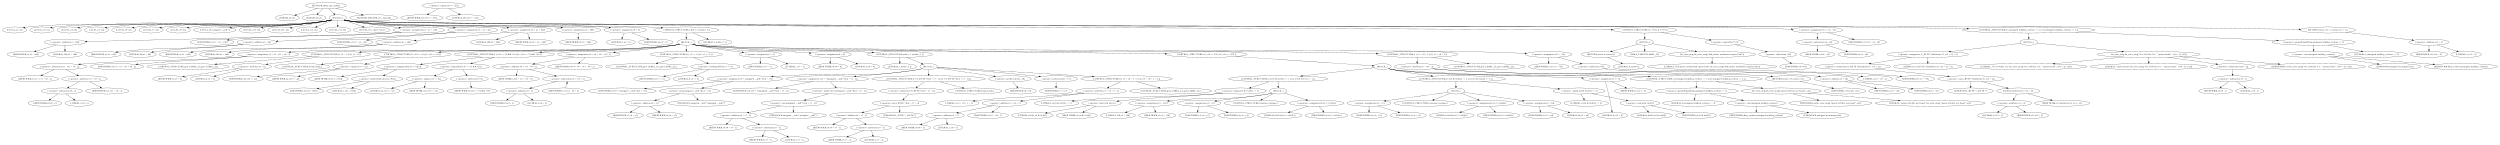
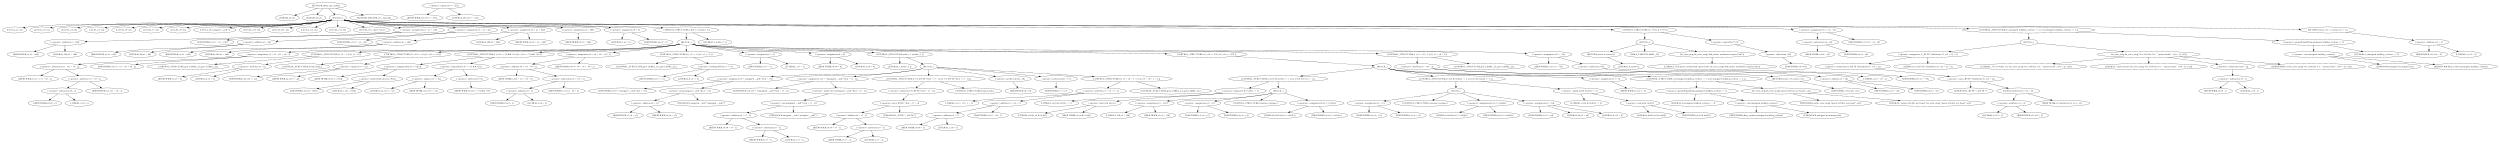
edge "(IDENTIFIER,v11,v11 - v8 + 2)" -> "(<operator>.subtraction,v11 - v8 + 2)": reversed
edge "(<operator>.assignment,v13 = 0)" -> "(LITERAL,0,v13 = 0)": now "(<operator>.assignment,v5 = 64)" -> "(LITERAL,0,v13 = 0)"
